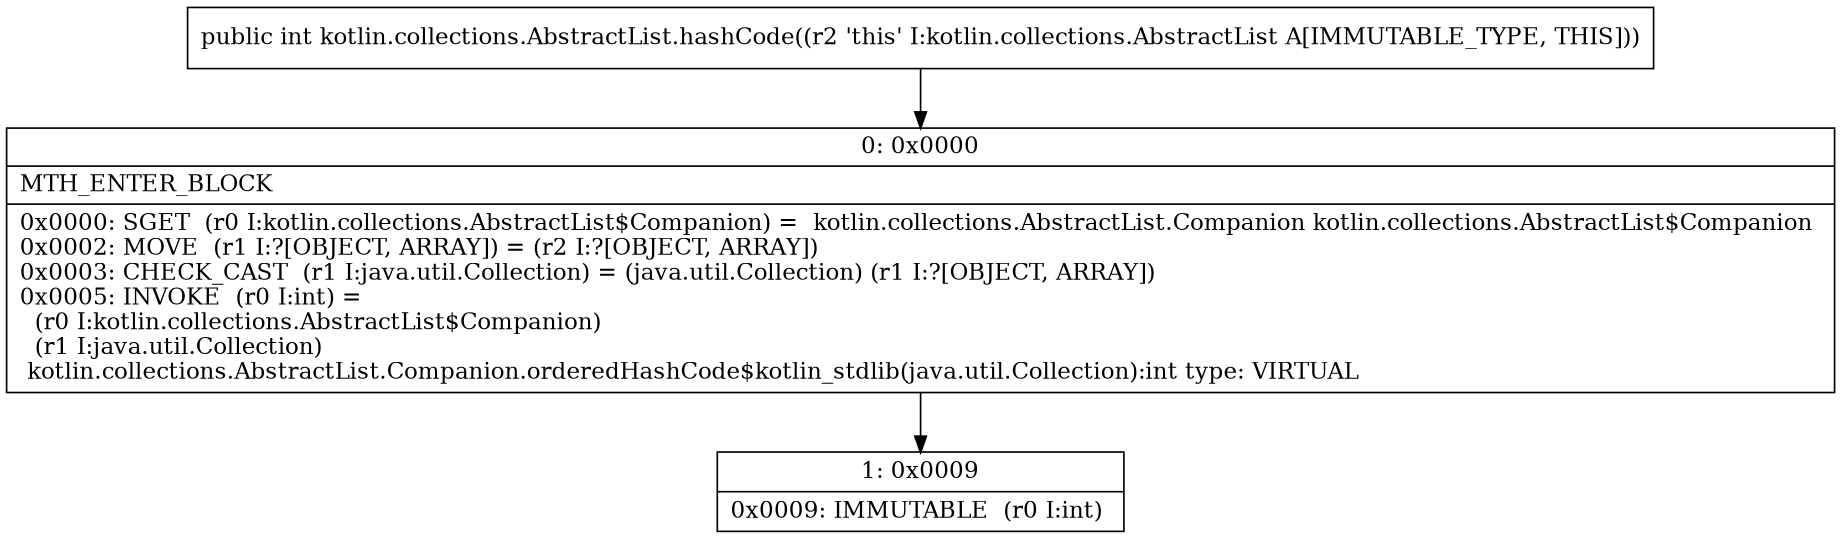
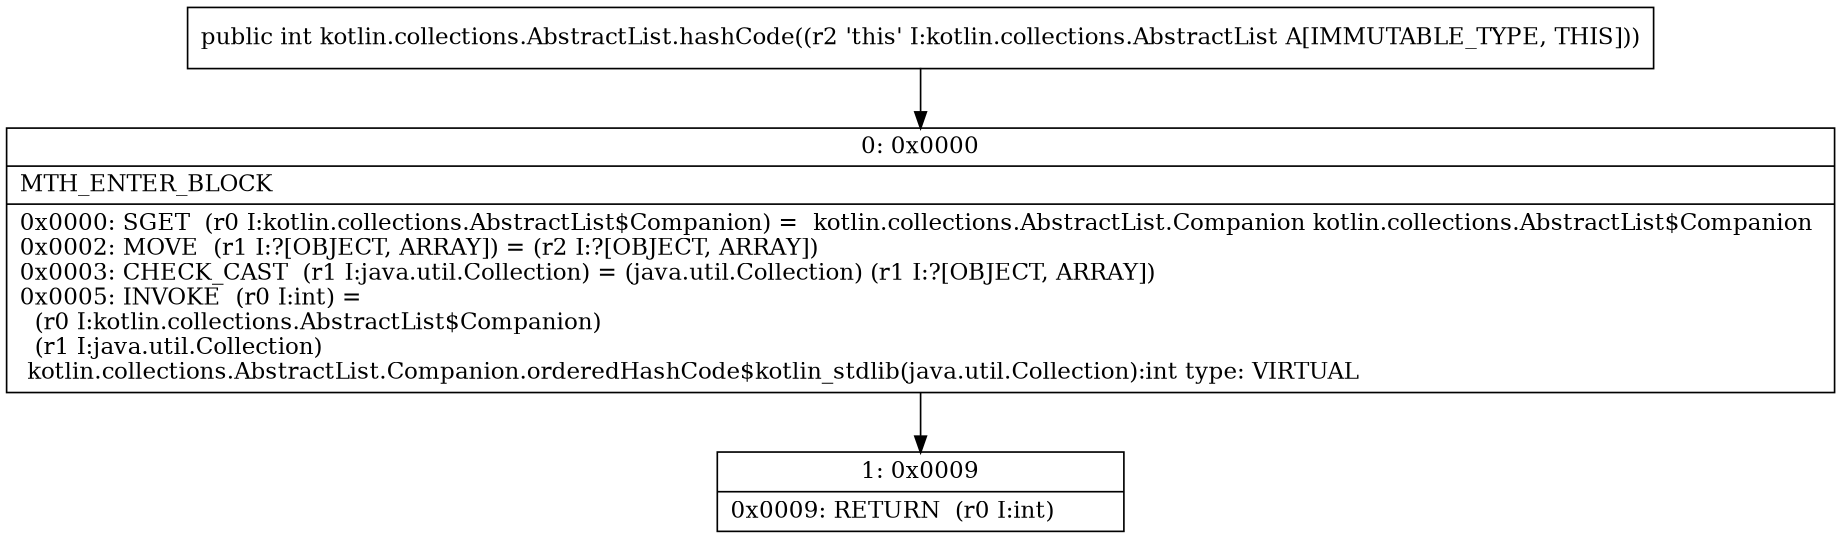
node "1: 0x0009": text "0x0009: IMMUTABLE  (r0 I:int)" -> "0x0009: RETURN  (r0 I:int)"
